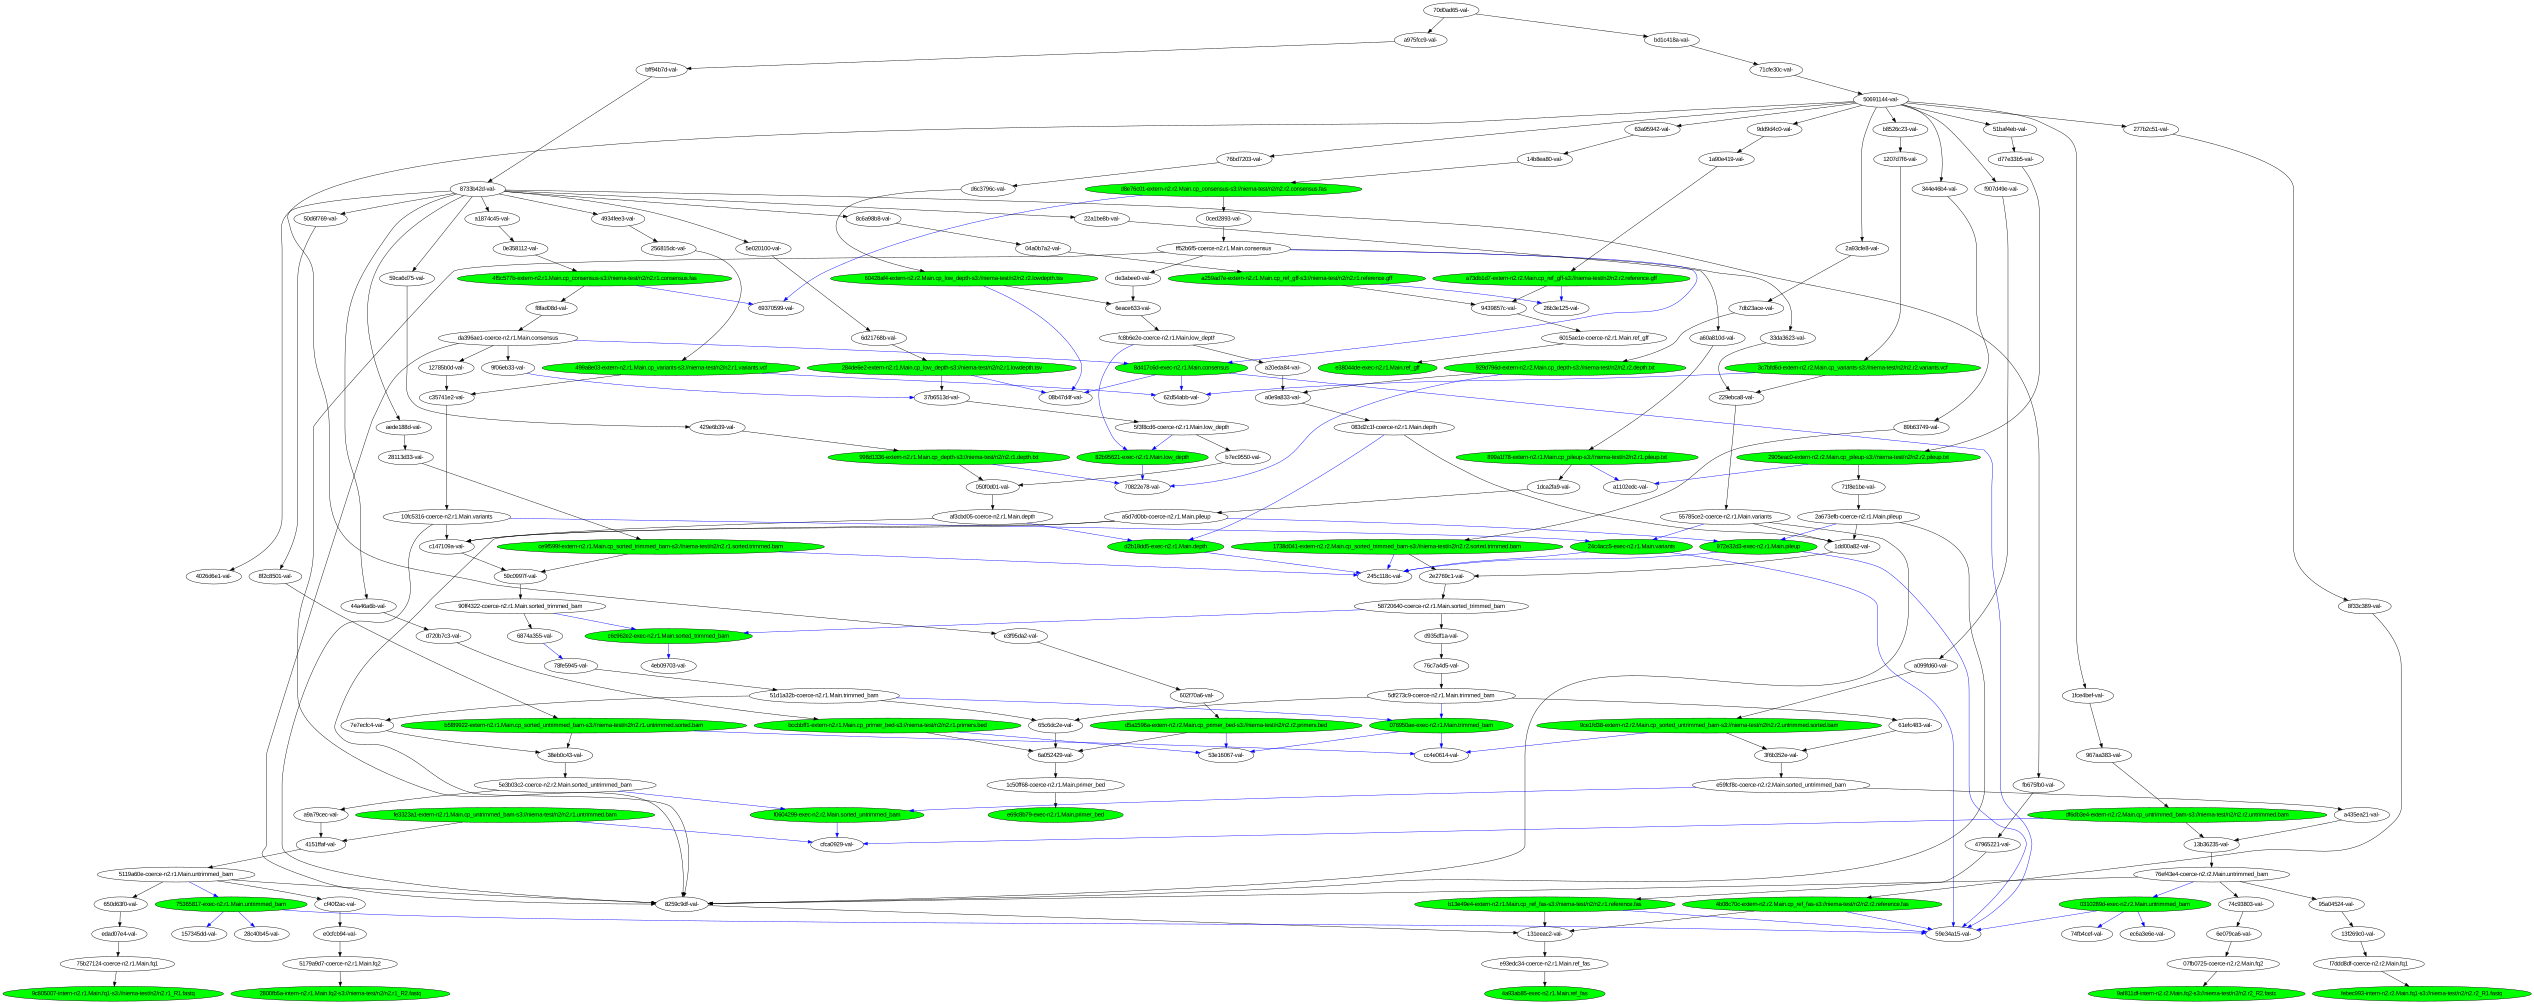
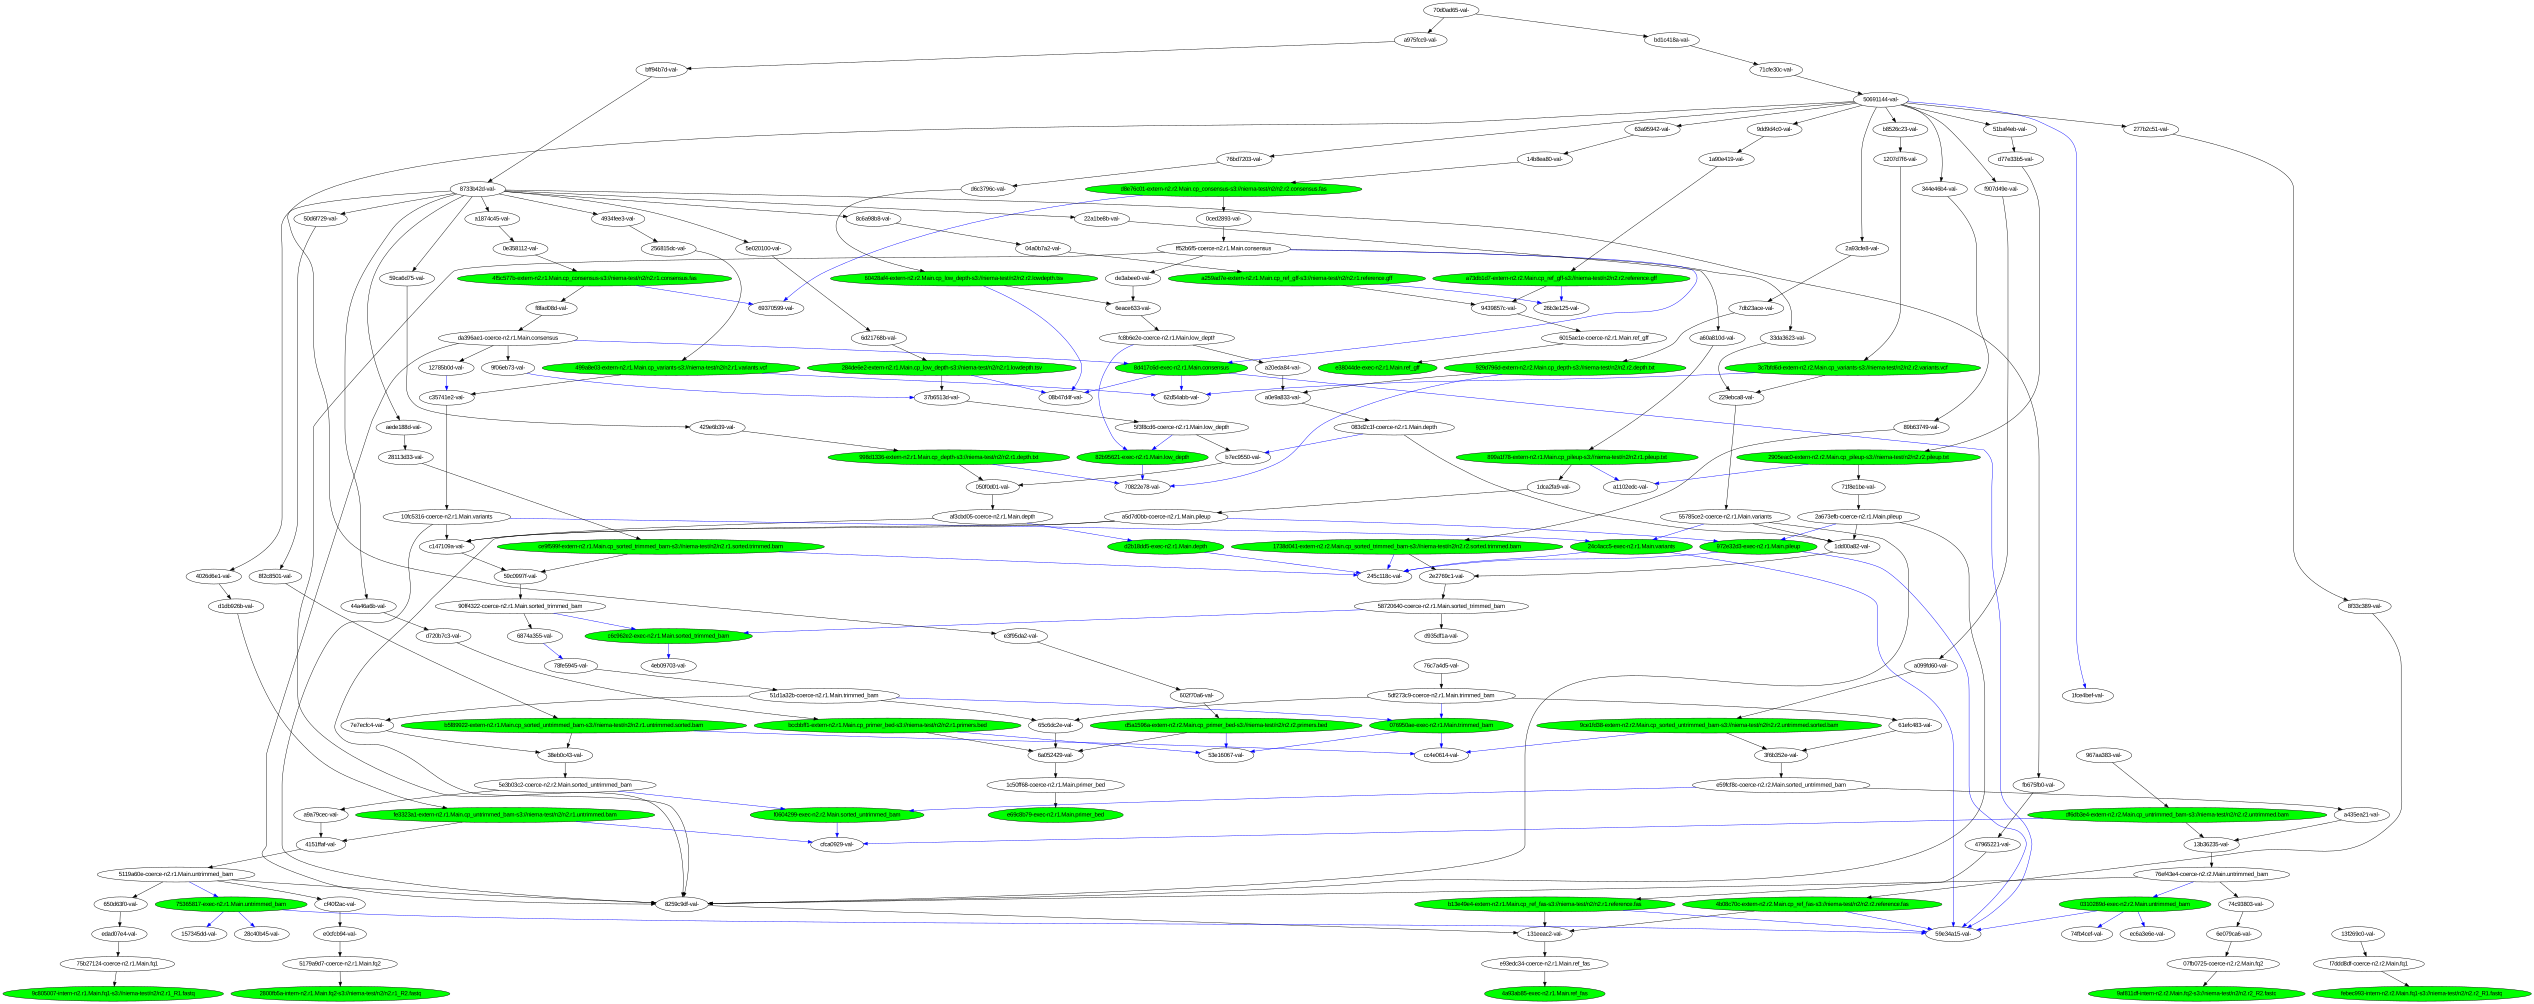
node "50d6f769-val-": label "50d6f769-val-" -> "50d6f729-val-"
edge "50691144-val-" -> "1fce4bef-val-": color black -> blue
node "9f06eb33-val-": label "9f06eb33-val-" -> "9f06eb73-val-"
edge "12785b0d-val-" -> "c35741e2-val-": color black -> blue
edge "083d2c1f-coerce-n2.r1.Main.depth" -> "d2b18dd5-exec-n2.r1.Main.depth": now "083d2c1f-coerce-n2.r1.Main.depth" -> "b7ec9550-val-"
node "d1db926b-val-": added
edge "d935df1a-val-" -> "76c7a4d5-val-": removed
edge "1fce4bef-val-" -> "967aa383-val-": removed
node "95a04524-val-": removed
